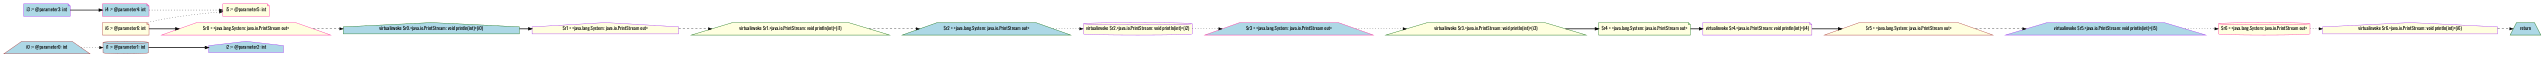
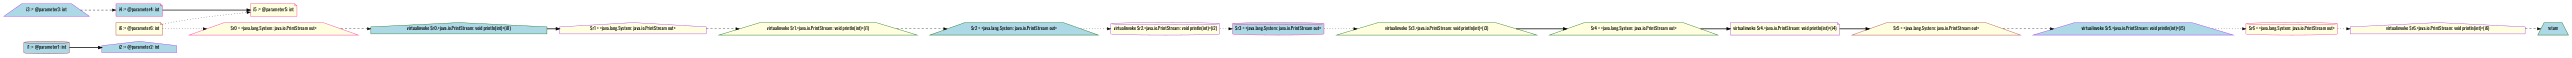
node "i3 := @parameter3: int": shape note -> trapezium
edge "i3 := @parameter3: int" -> "i4 := @parameter4: int": style bold -> dashed
edge "i4 := @parameter4: int" -> "i5 := @parameter5: int": style dotted -> bold
edge "i6 := @parameter6: int" -> "$r0 = <java.lang.System: java.io.PrintStream out>": style bold -> dotted
node "$r3 = <java.lang.System: java.io.PrintStream out>": shape trapezium -> cylinder
node "$r4 = <java.lang.System: java.io.PrintStream out>": shape note -> trapezium
node "i0 := @parameter0: int": removed
